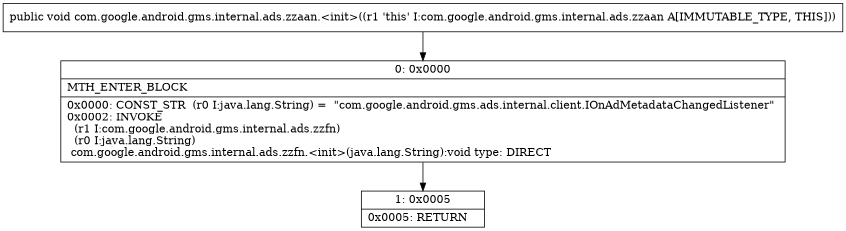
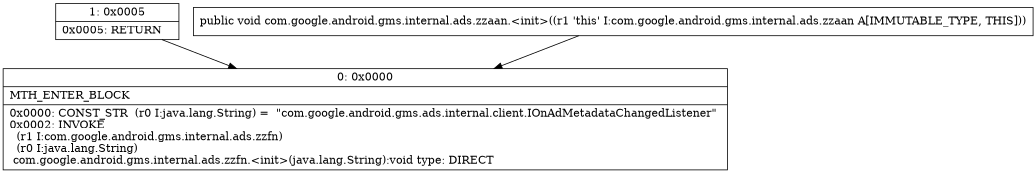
edge "0: 0x0000" -> "1: 0x0005": reversed
